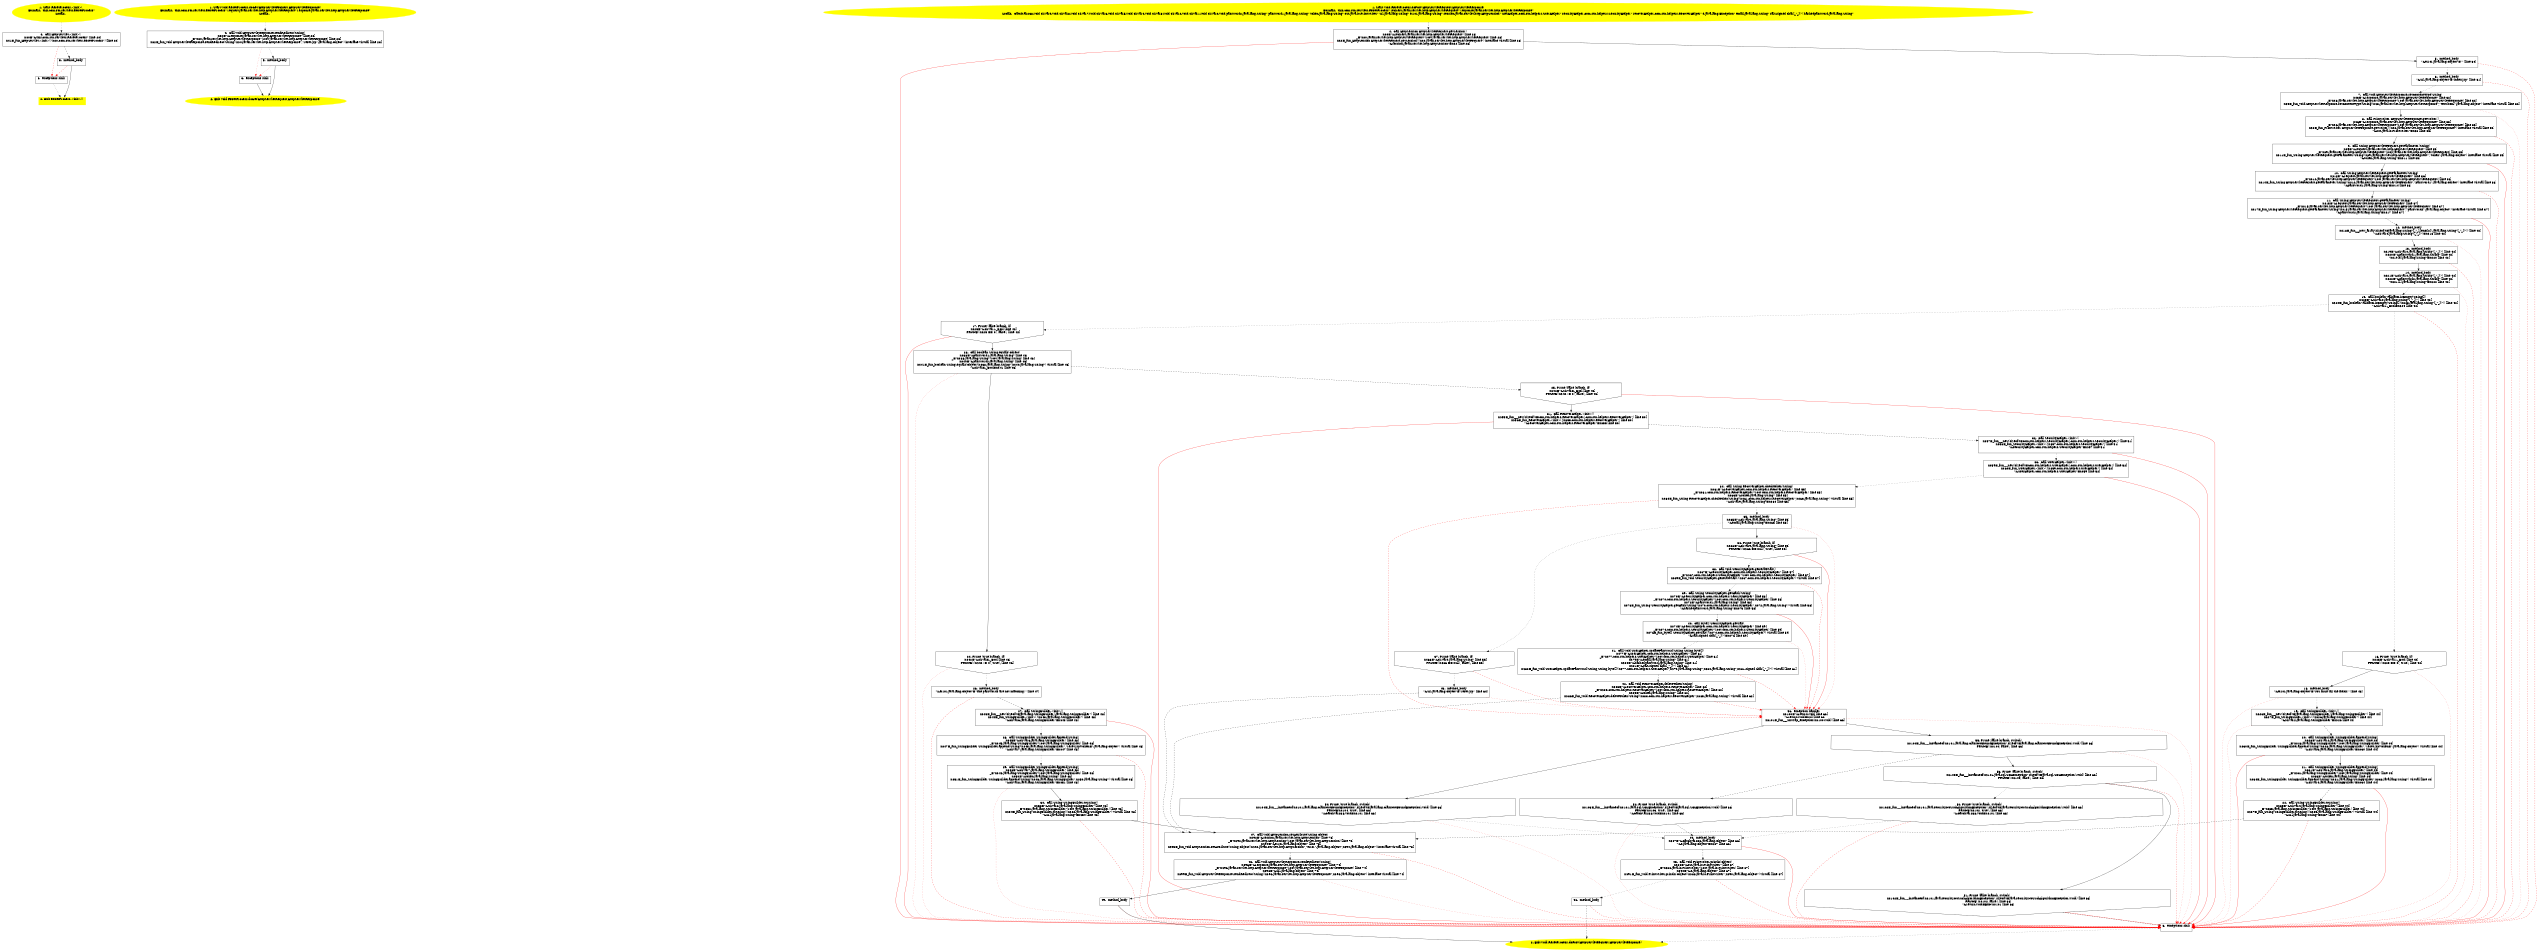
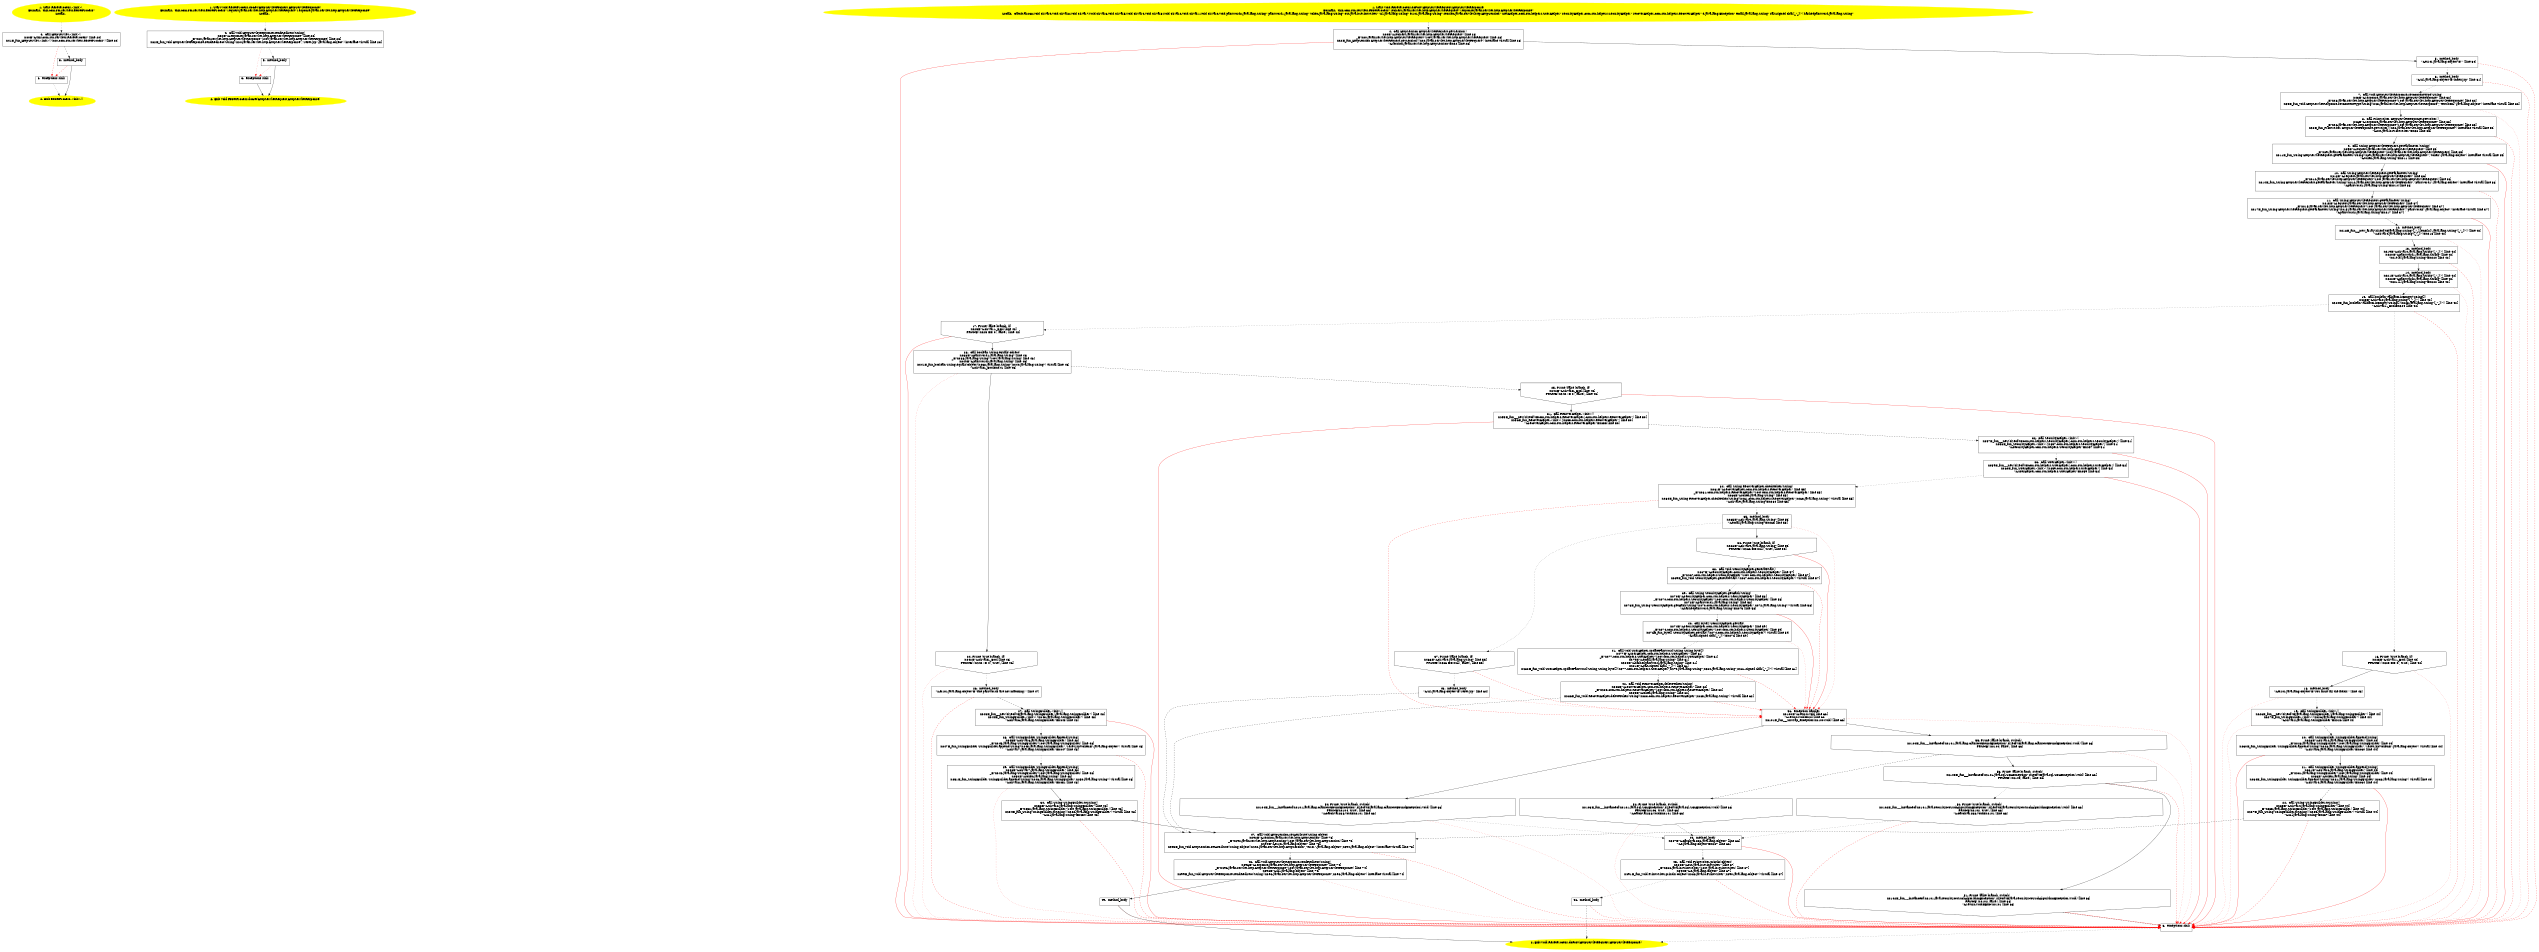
node "2: Exit ResetProcess.<init>()": shape box -> ellipse
